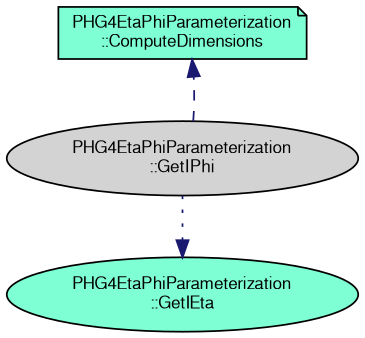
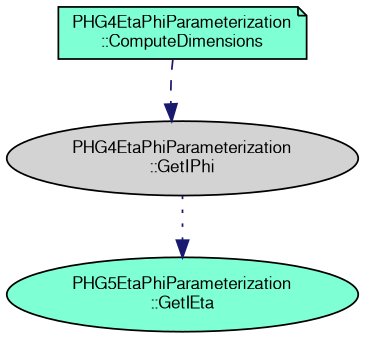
edge "PHG4EtaPhiParameterization ::GetIPhi" -> "PHG4EtaPhiParameterization ::ComputeDimensions": reversed
node "PHG4EtaPhiParameterization ::GetIEta": label "PHG4EtaPhiParameterization ::GetIEta" -> "PHG5EtaPhiParameterization ::GetIEta"
